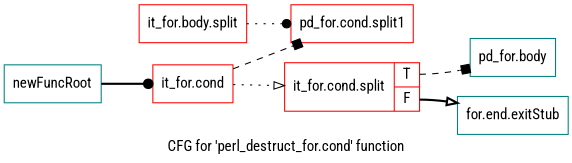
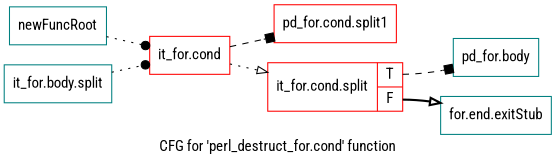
node "it_for.body.split": color red -> teal
edge "it_for.body.split" -> "pd_for.cond.split1": now "it_for.body.split" -> "it_for.cond"
edge "newFuncRoot" -> "it_for.cond": style bold -> dotted
